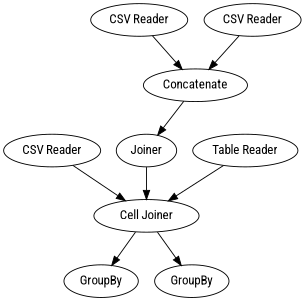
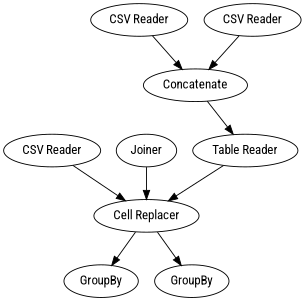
edge "Concatenate" -> "Joiner": now "Concatenate" -> "Table Reader"
node "Cell Joiner": label "Cell Joiner" -> "Cell Replacer"
